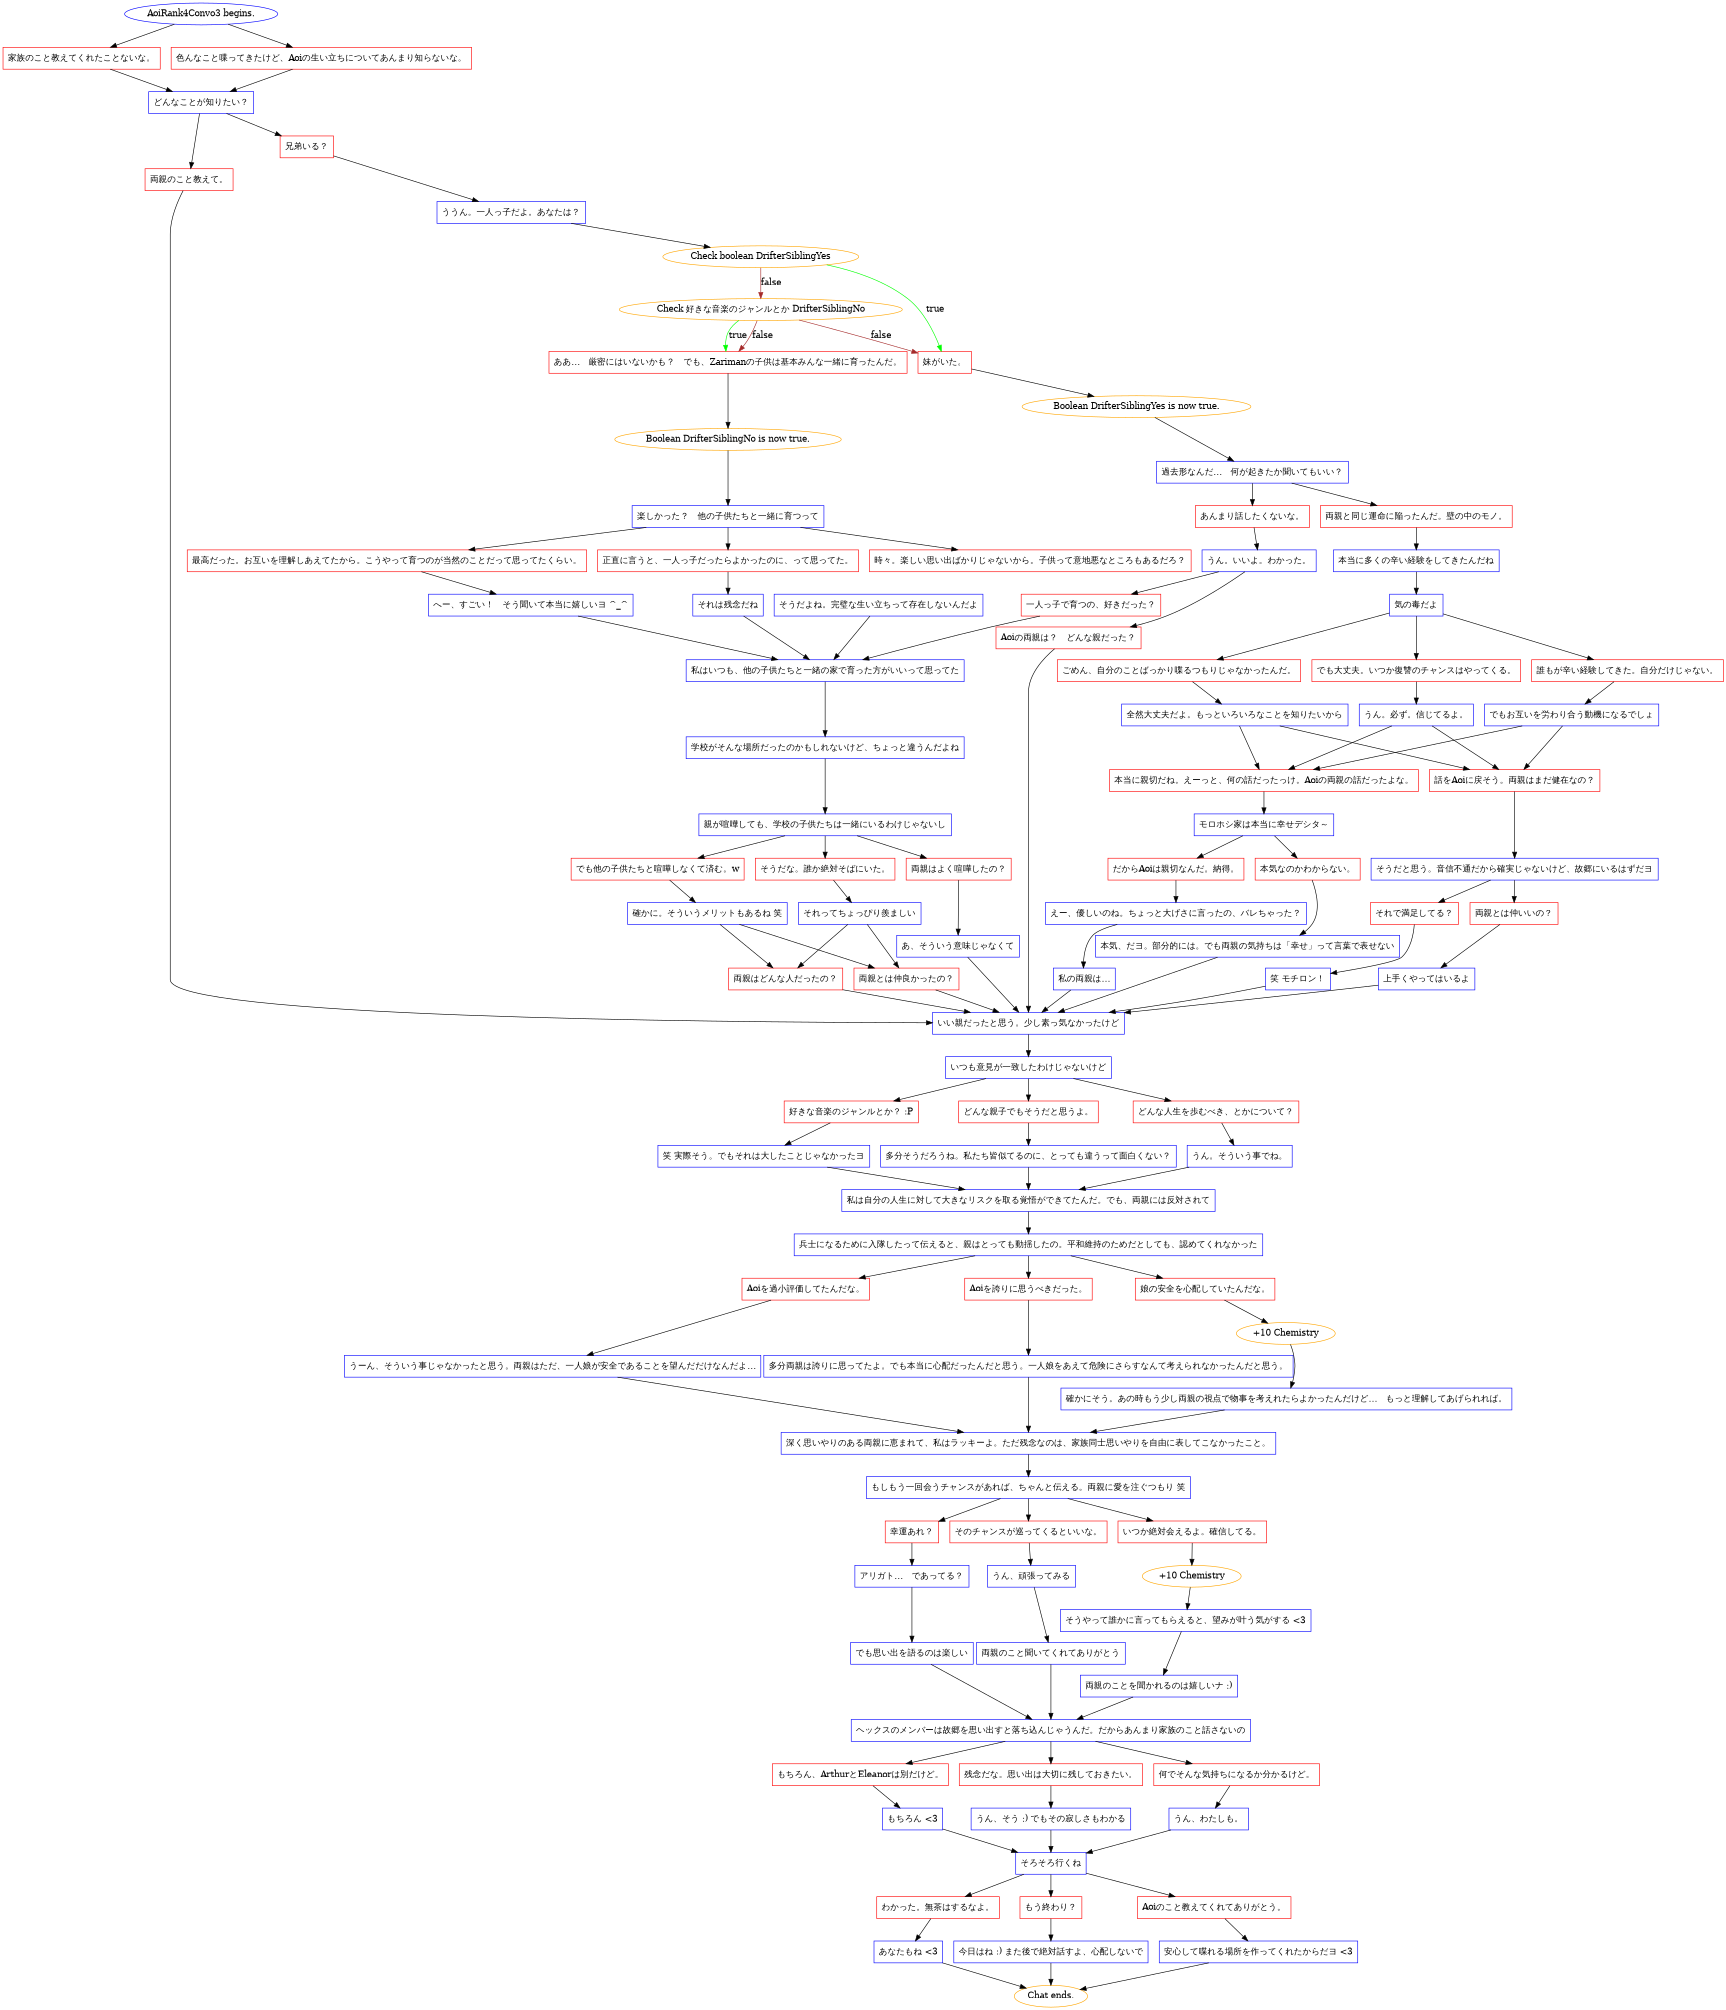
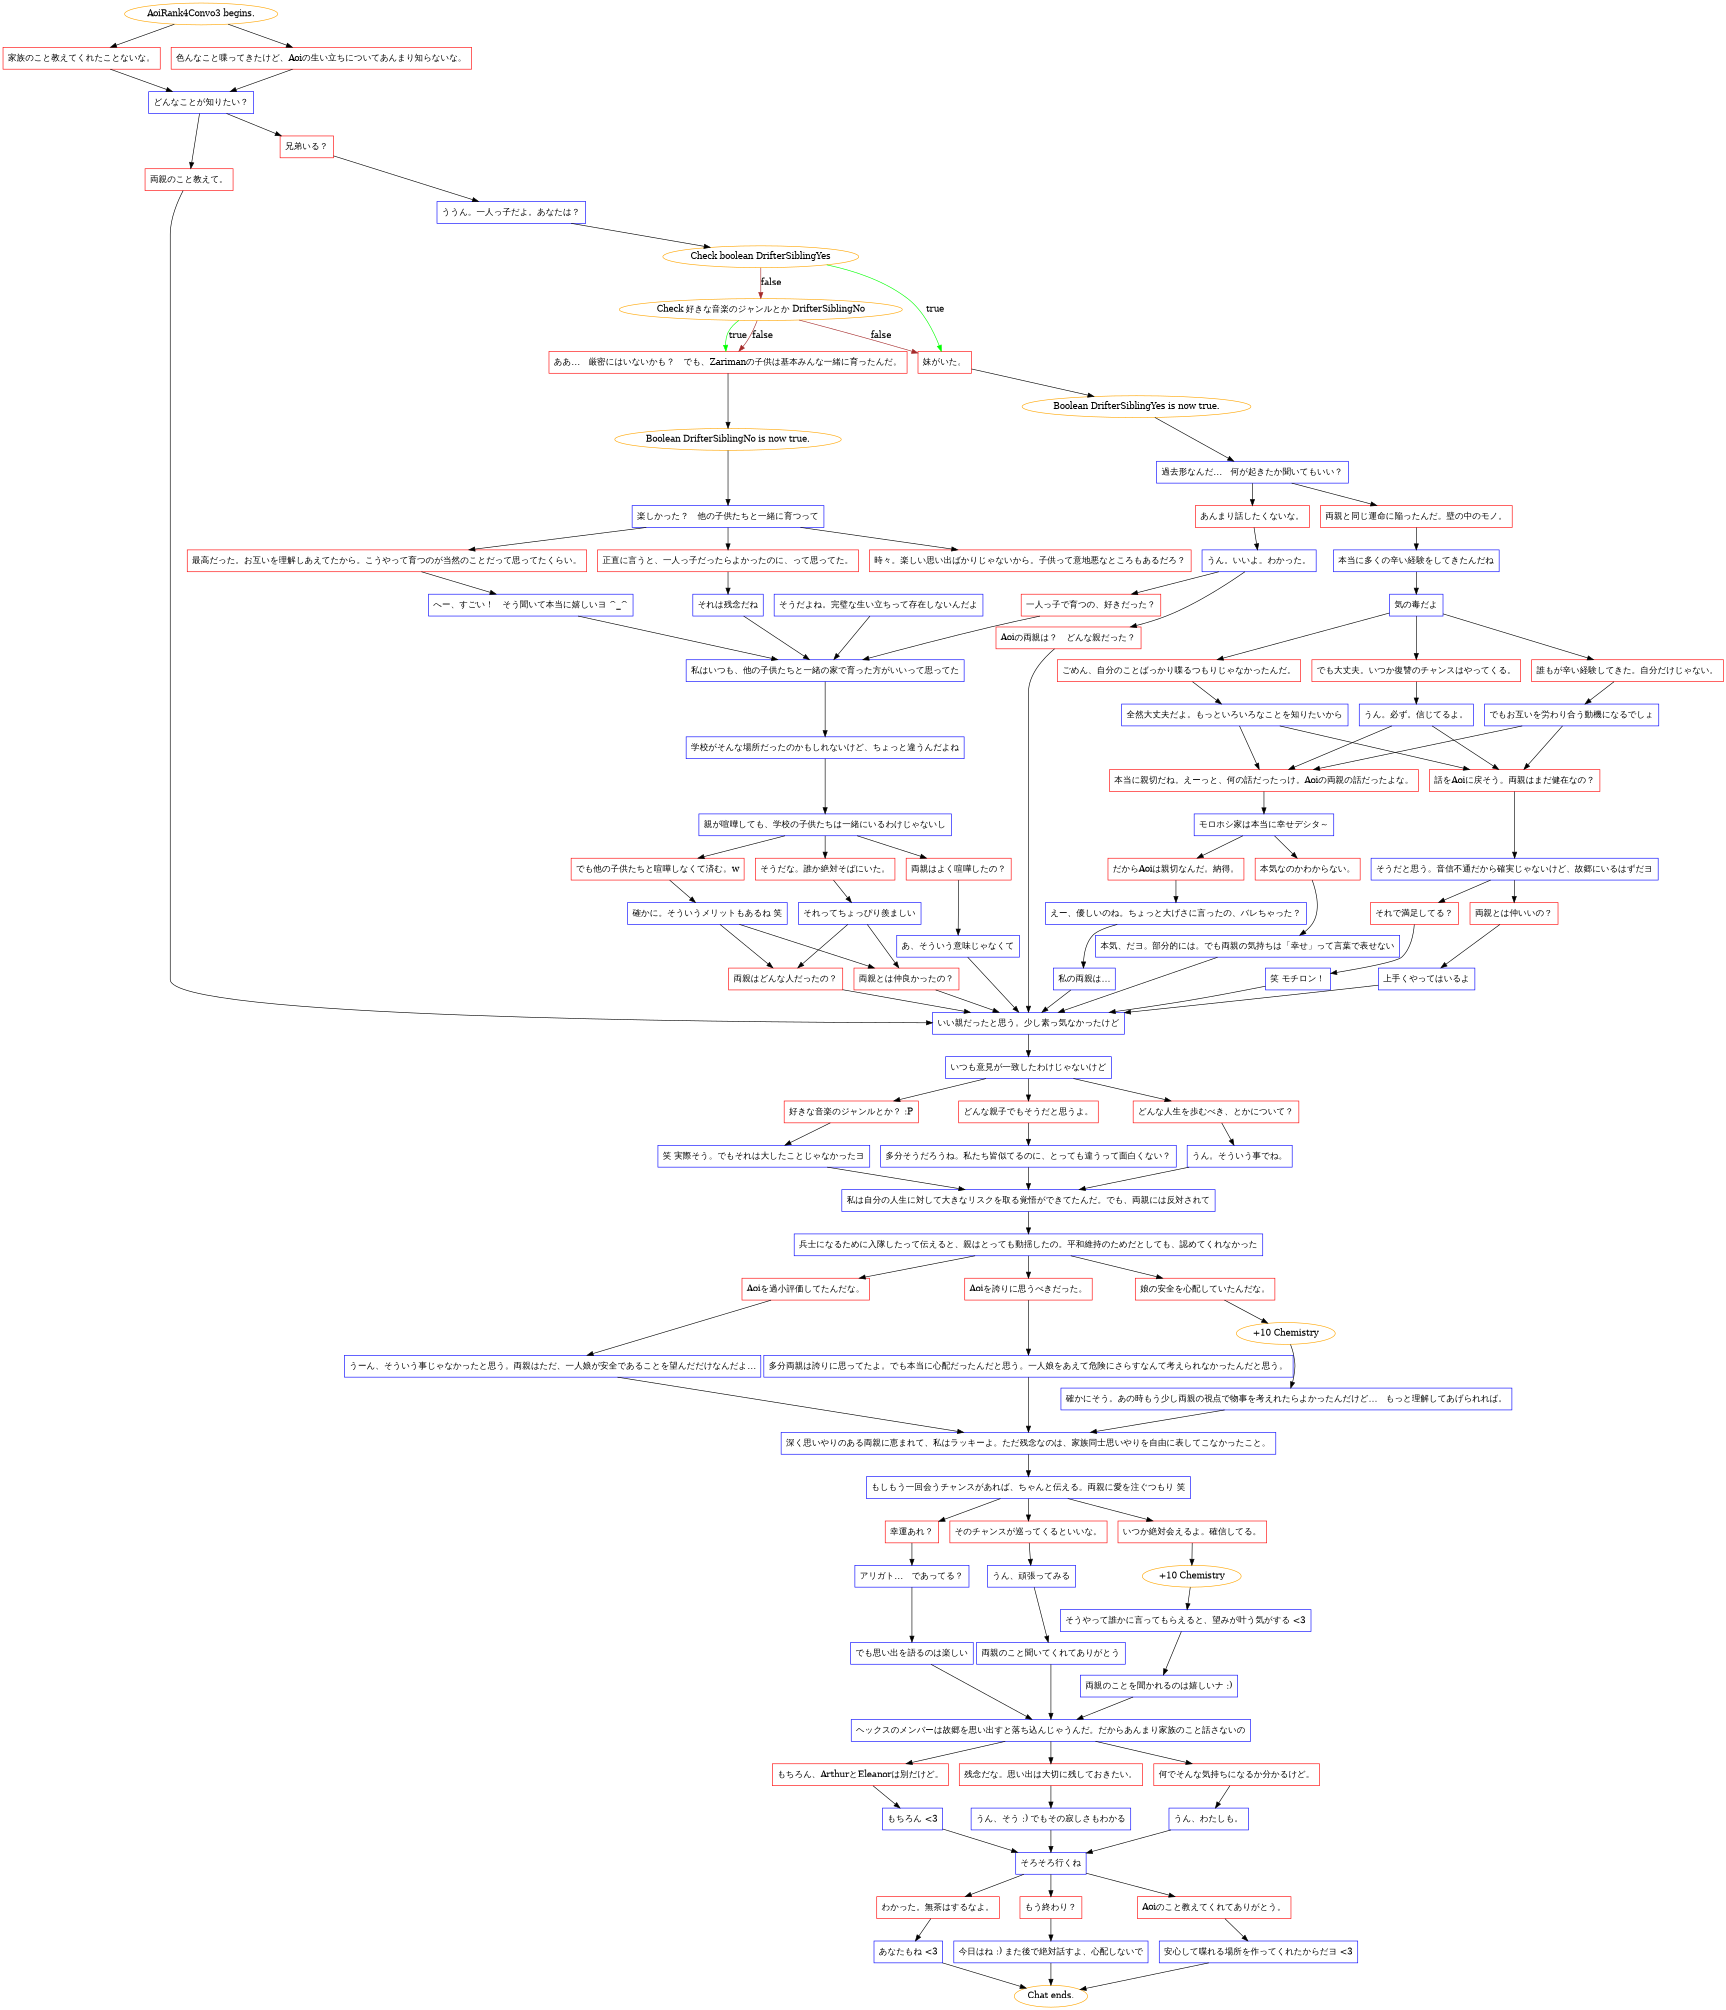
node "AoiRank4Convo3 begins.": color blue -> orange
